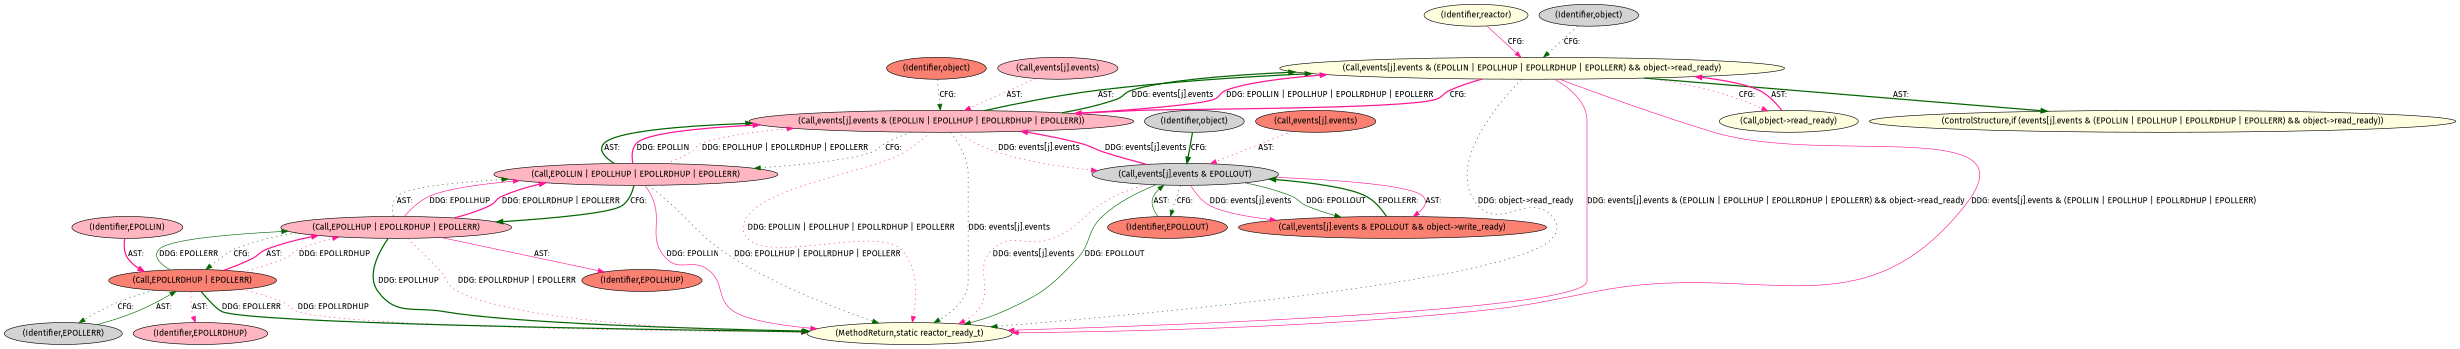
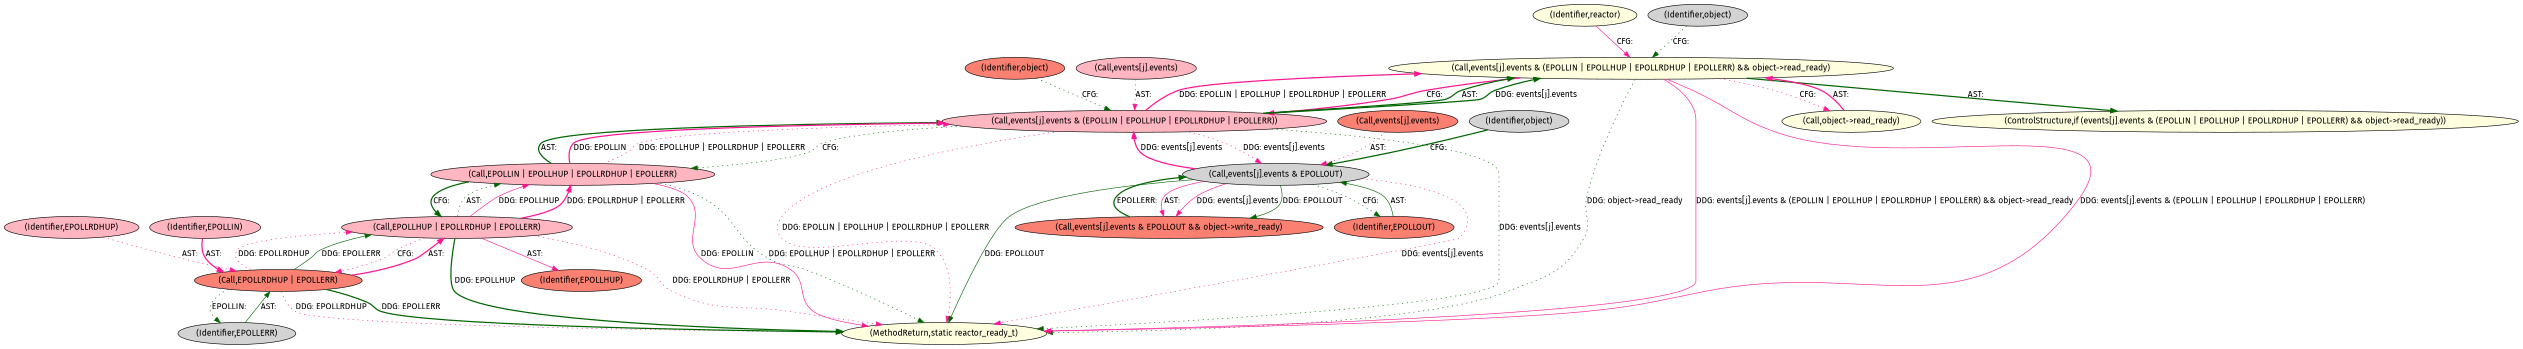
edge "(Call,EPOLLHUP | EPOLLRDHUP | EPOLLERR)" -> "(Call,EPOLLRDHUP | EPOLLERR)": color darkgreen -> deeppink
edge "(Call,EPOLLRDHUP | EPOLLERR)" -> "(Identifier,EPOLLRDHUP)": reversed
edge "(Call,EPOLLRDHUP | EPOLLERR)" -> "(Identifier,EPOLLERR)": label "CFG: " -> "EPOLLIN: "
